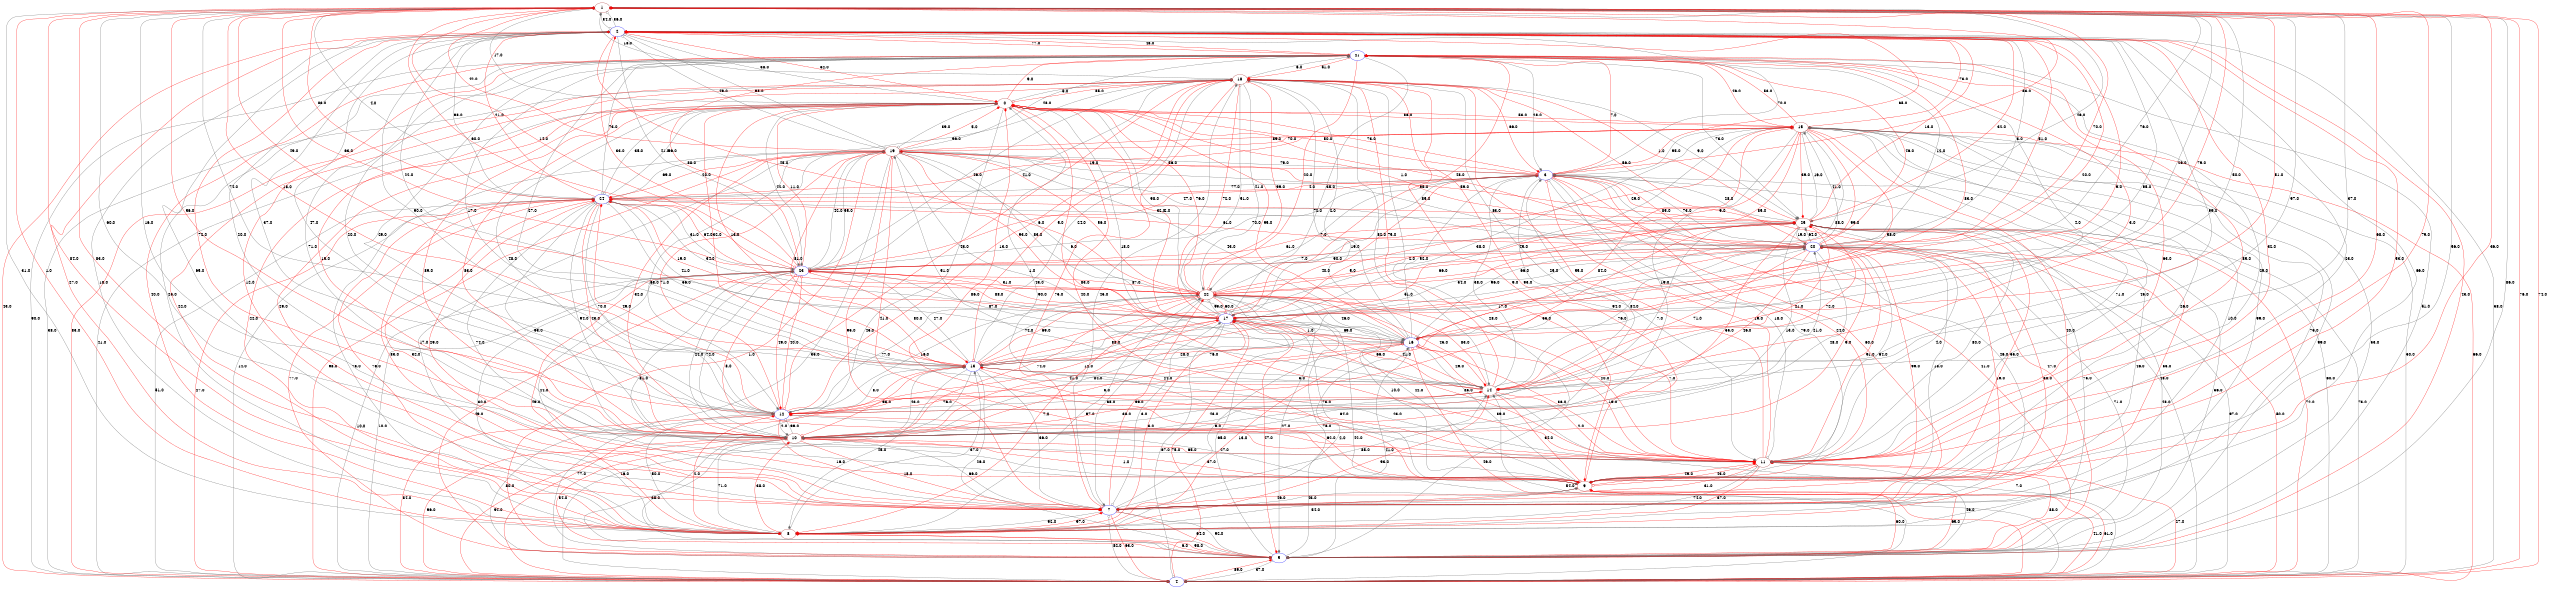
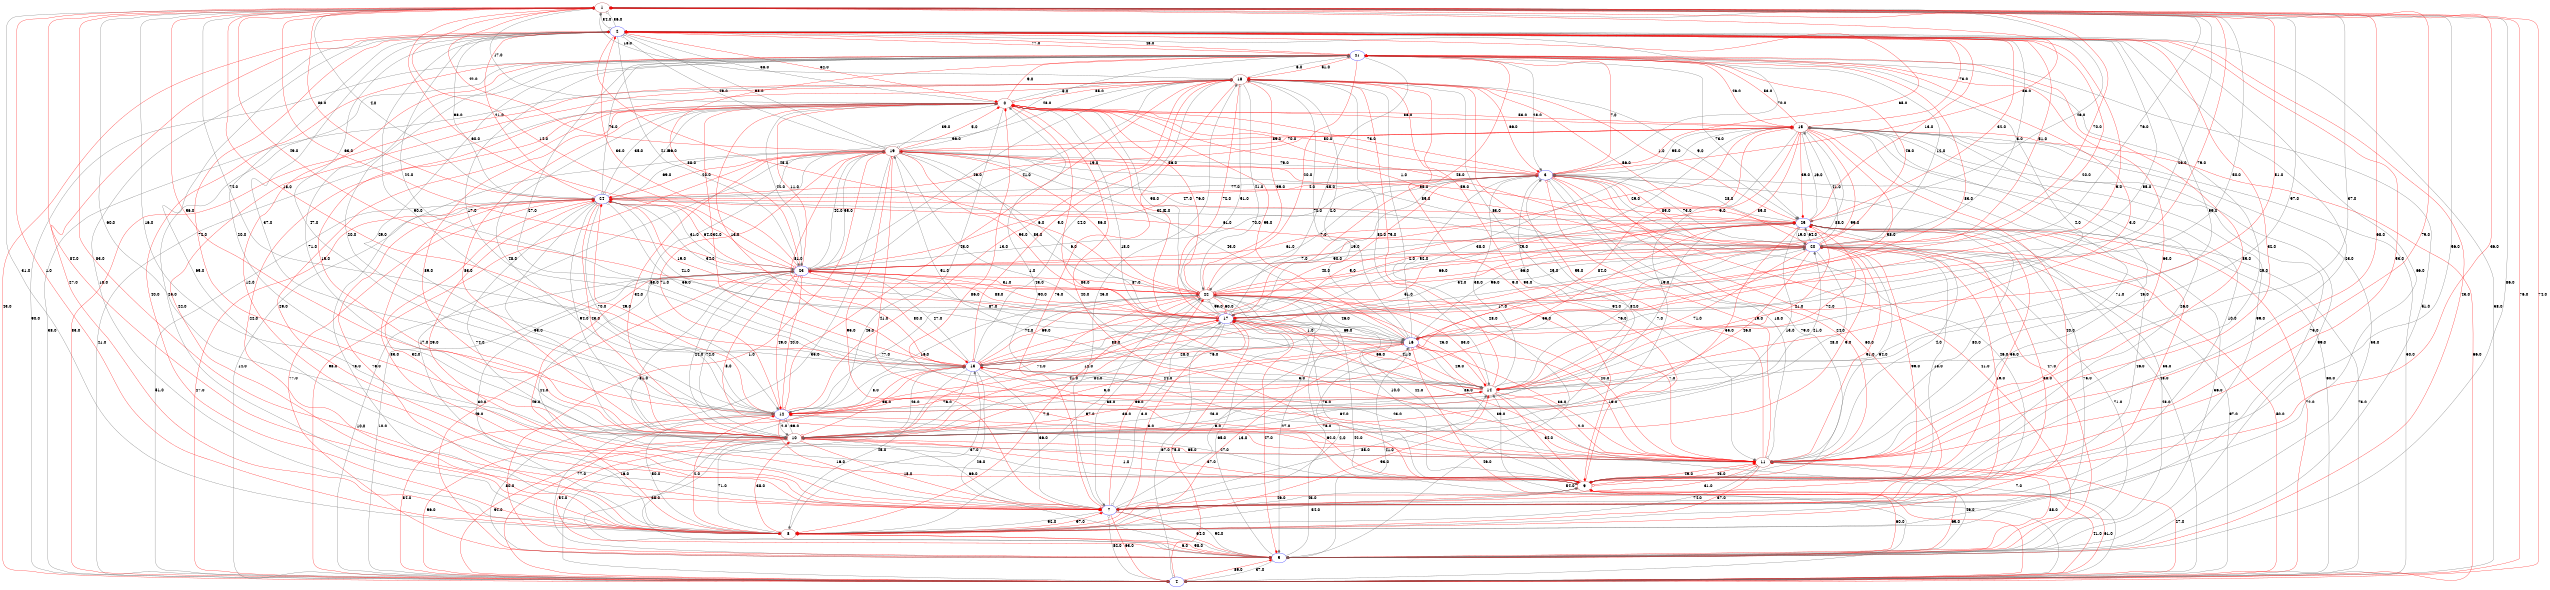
node "25": color brown -> blue
